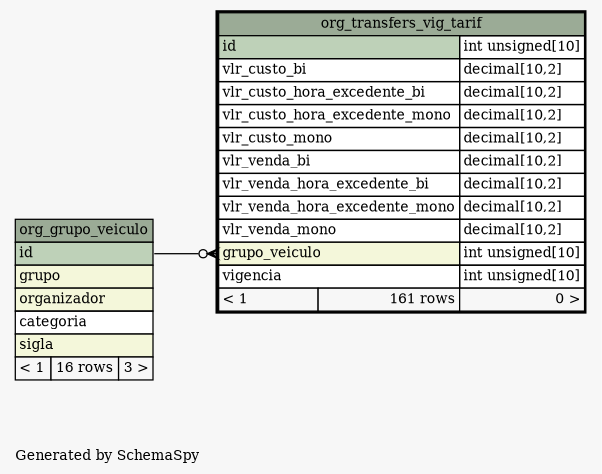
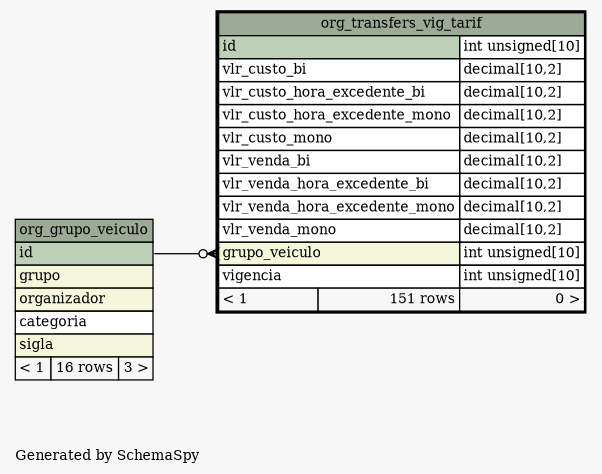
node "org_transfers_vig_tarif": text "161 rows" -> "151 rows"
